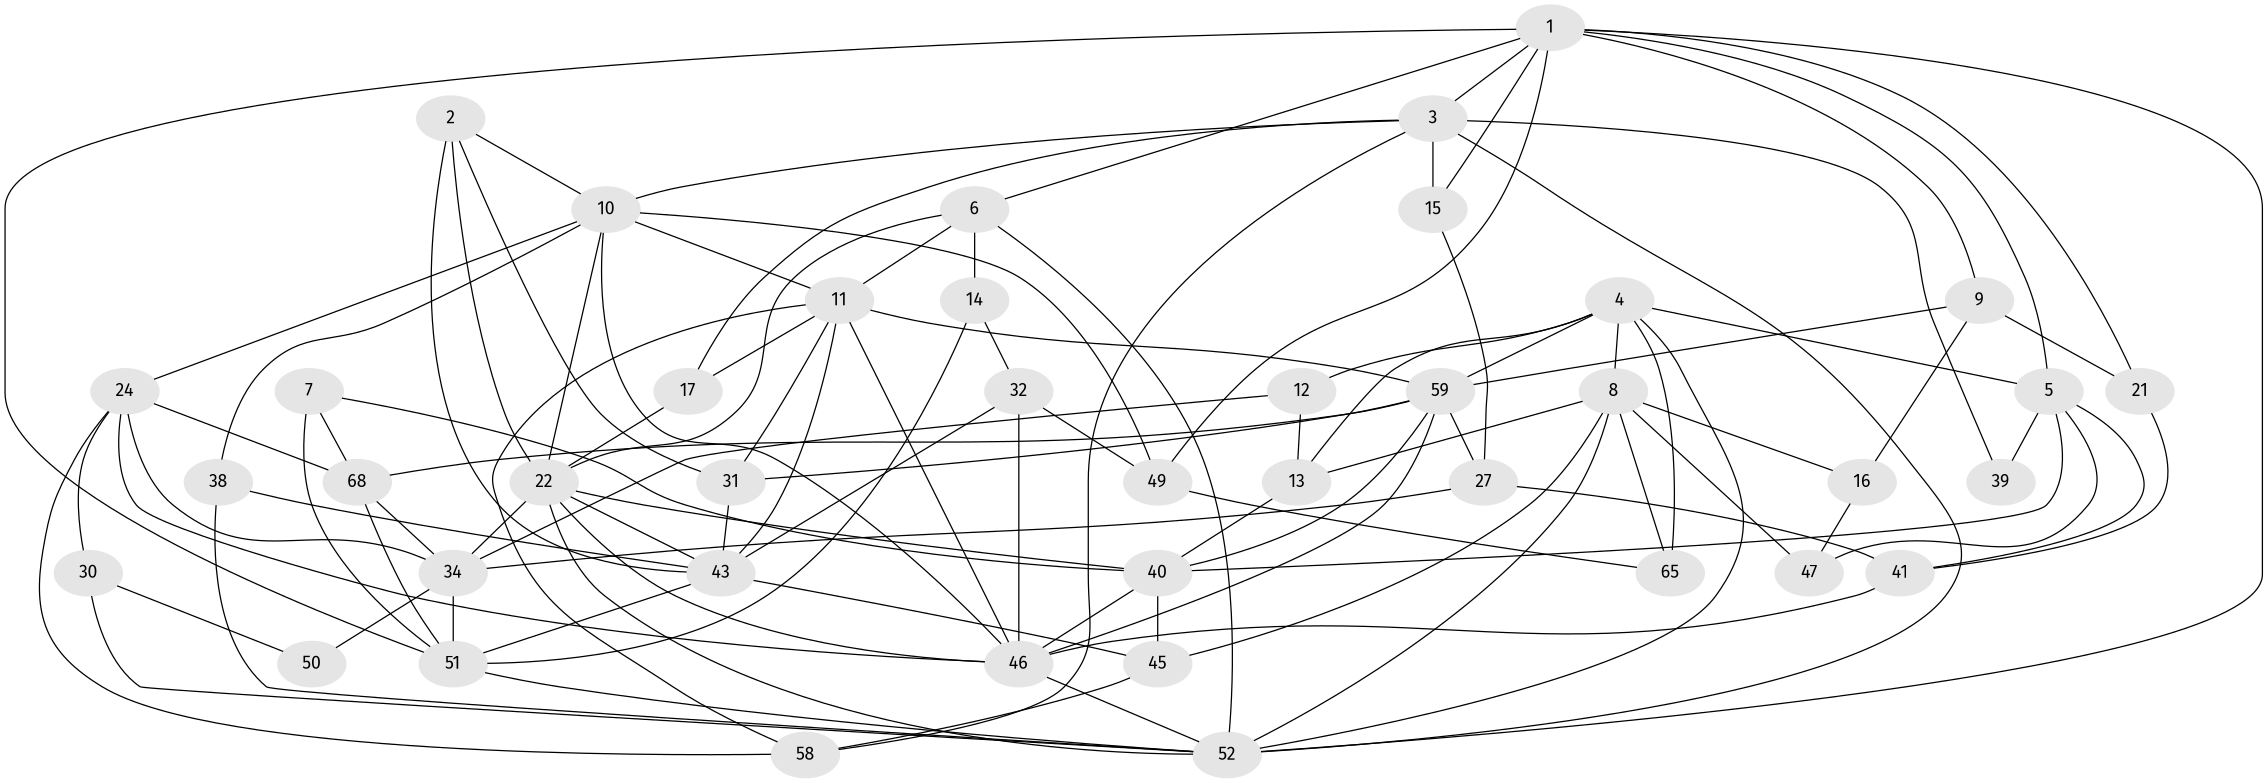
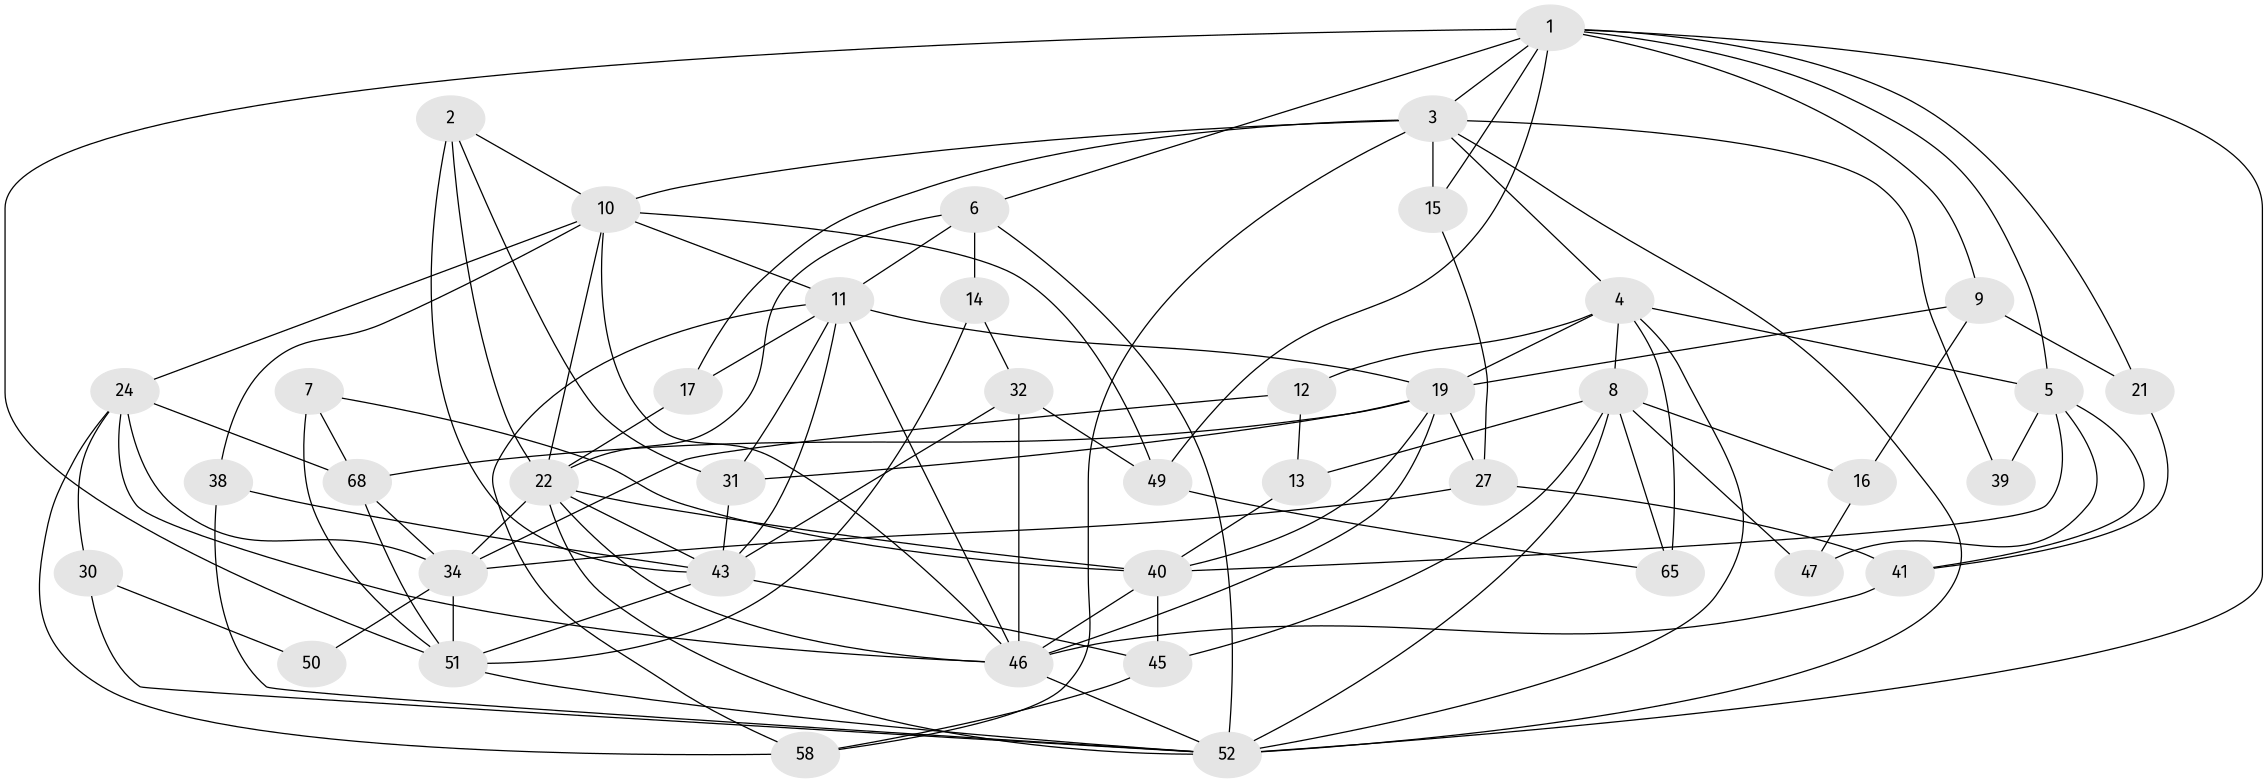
edge "4" -- "13": now "4" -- "3"
node "59": label "59" -> "19"
